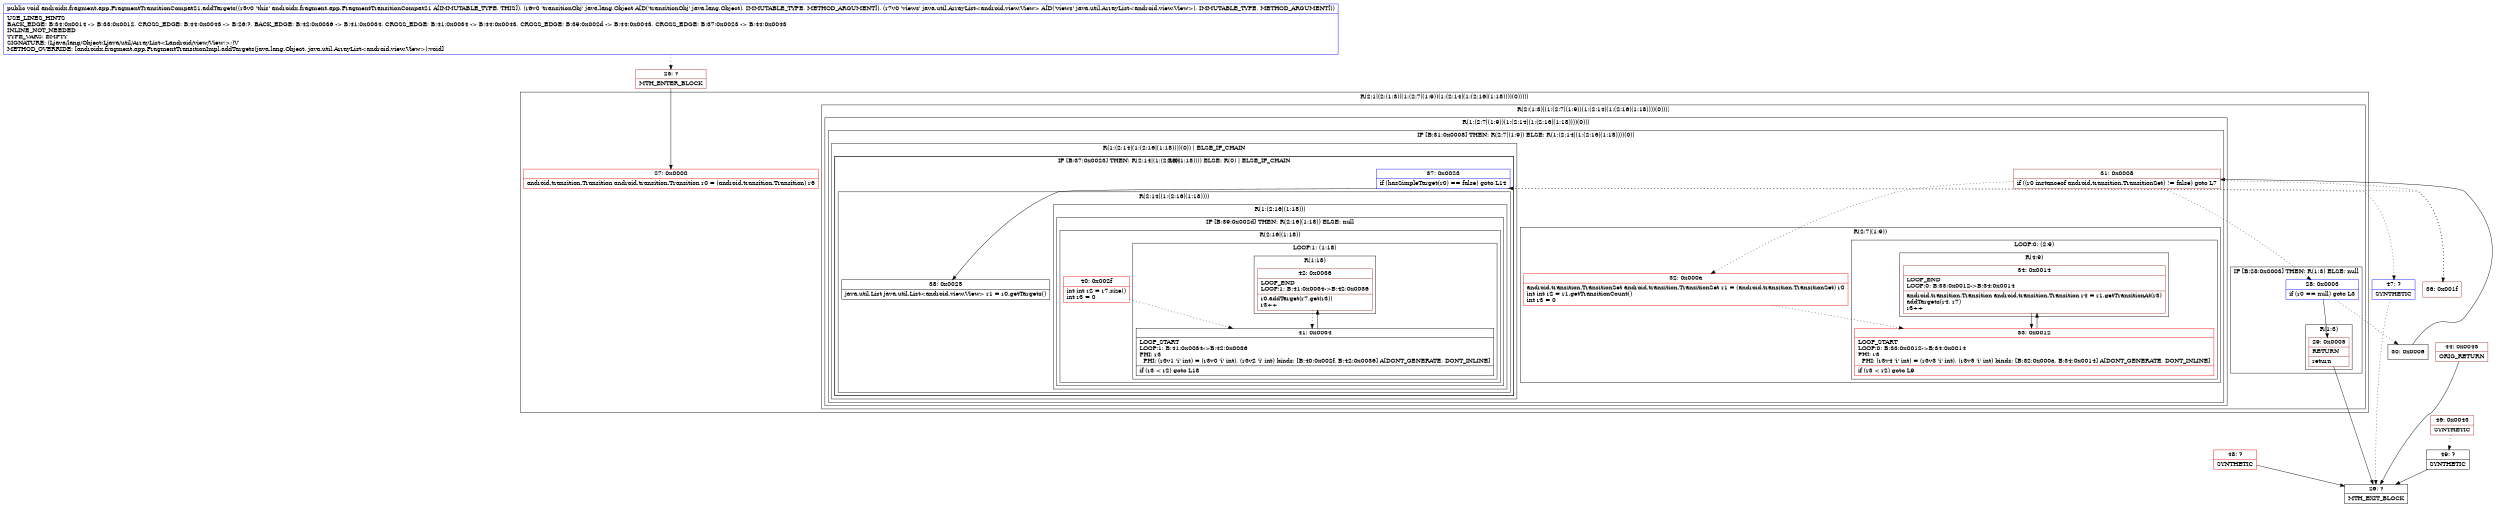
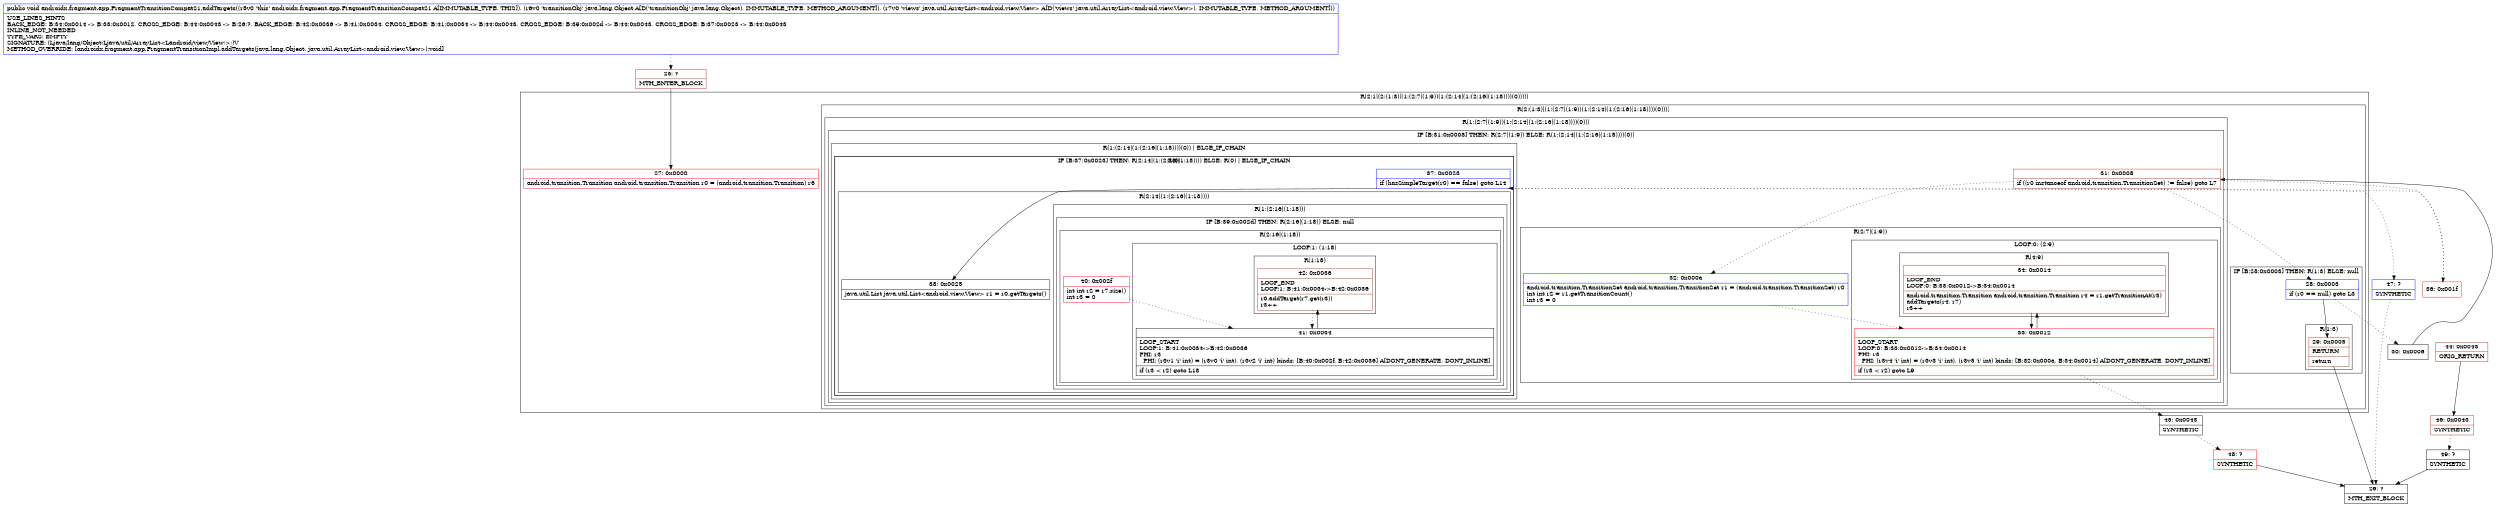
node "32: 0x000a": color red -> blue
edge "44: 0x0043" -> "26: ?": now "44: 0x0043" -> "46: 0x0043"
node "45: 0x0043": added
